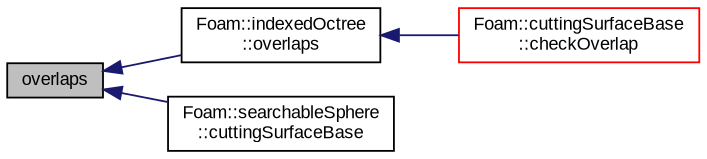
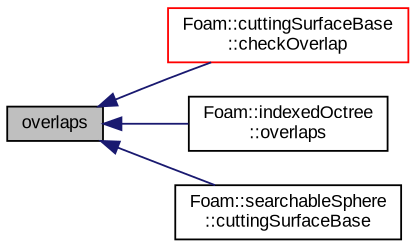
edge "Foam::cuttingSurfaceBase ::checkOverlap" -> "Foam::indexedOctree ::overlaps": now "Foam::cuttingSurfaceBase ::checkOverlap" -> "overlaps"
